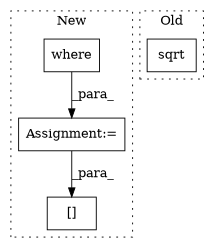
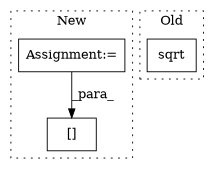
node "where": removed
